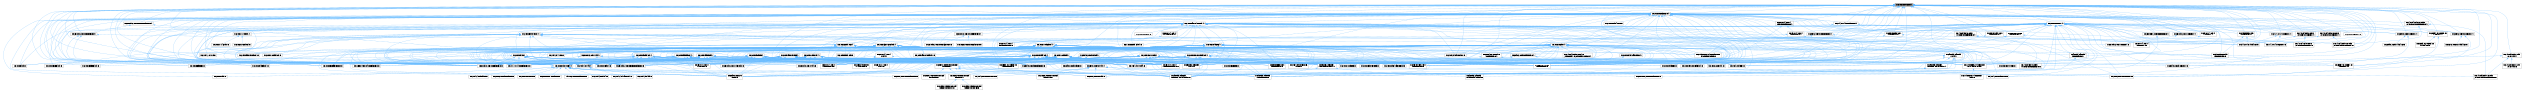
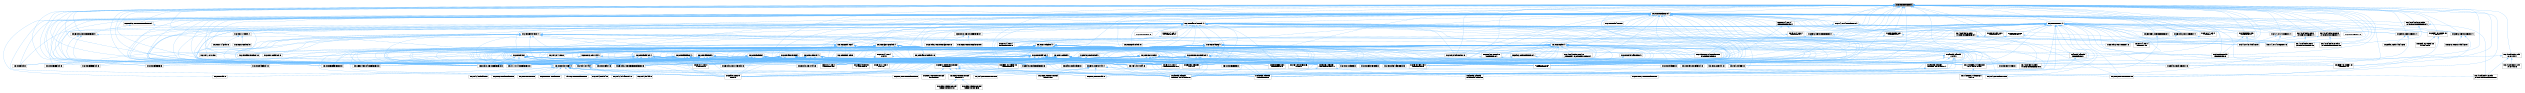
node "gen/Ioss_EntityBlock.C": label "gen/Ioss_EntityBlock.C" -> "src/Ioss_EntityBlock.C"
node "src/Ioss_FaceSet.C": label "src/Ioss_FaceSet.C" -> "text/Ioss_FaceSet.C"
